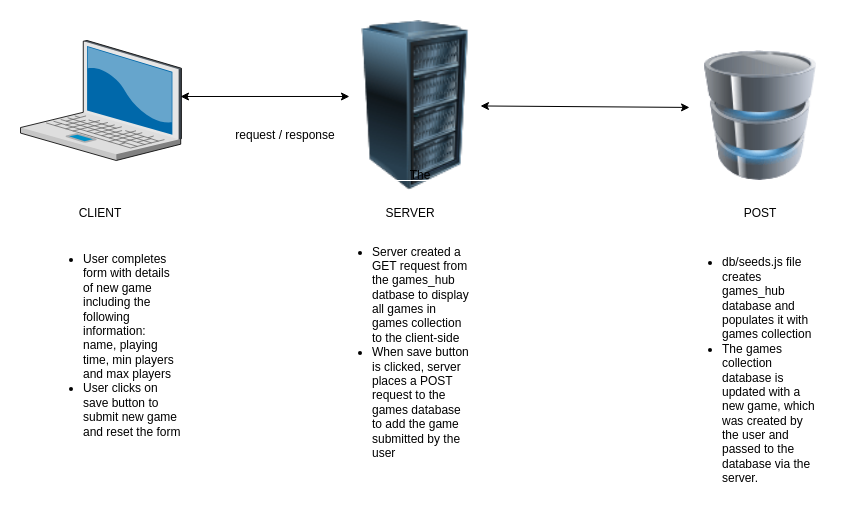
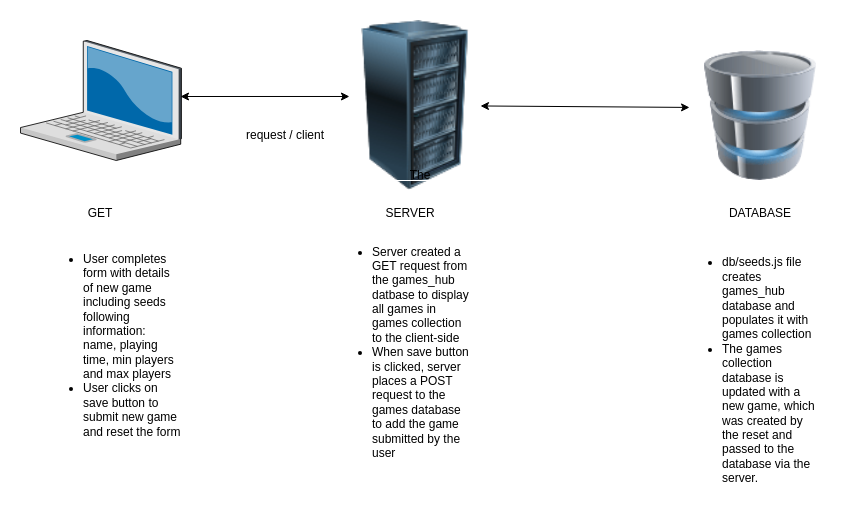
node "request / response": label "request / response" -> "request / client"
node "CLIENT": label "CLIENT" -> "GET"
node "POST": label "POST" -> "DATABASE"
node "User completes form with details of new game including the following information: name, playing time, min players and max players User clicks on save button to submit new game and reset the form": label "User completes form with details of new game including the following information: name, playing time, min players and max players User clicks on save button to submit new game and reset the form" -> "User completes form with details of new game including seeds following information: name, playing time, min players and max players User clicks on save button to submit new game and reset the form"
node "db/seeds.js file creates games_hub database and populates it with games collection The games collection database is updated with a new game, which was created by the user and passed to the database via the server.": label "db/seeds.js file creates games_hub database and populates it with games collection The games collection database is updated with a new game, which was created by the user and passed to the database via the server." -> "db/seeds.js file creates games_hub database and populates it with games collection The games collection database is updated with a new game, which was created by the reset and passed to the database via the server."
